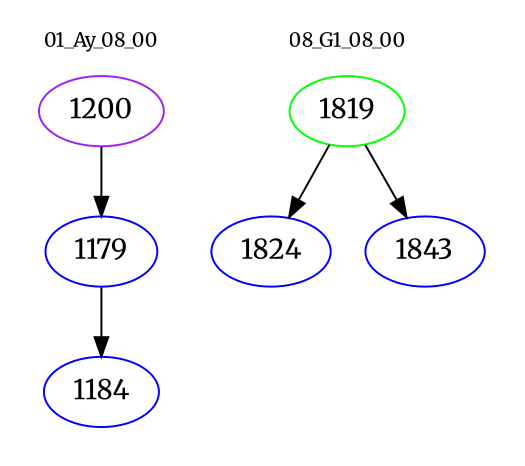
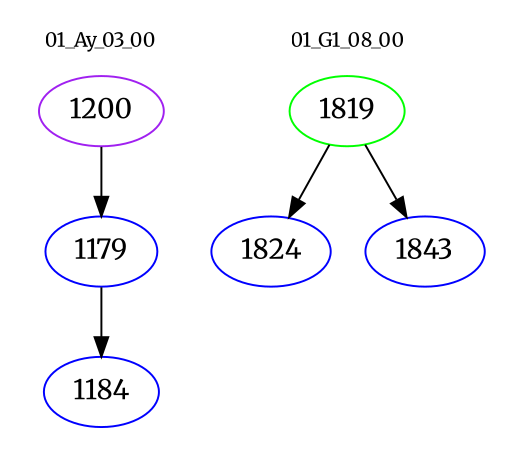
cluster "01_Ay_08_00": label "01_Ay_08_00" -> "01_Ay_03_00"
cluster "08_G1_08_00": label "08_G1_08_00" -> "01_G1_08_00"
